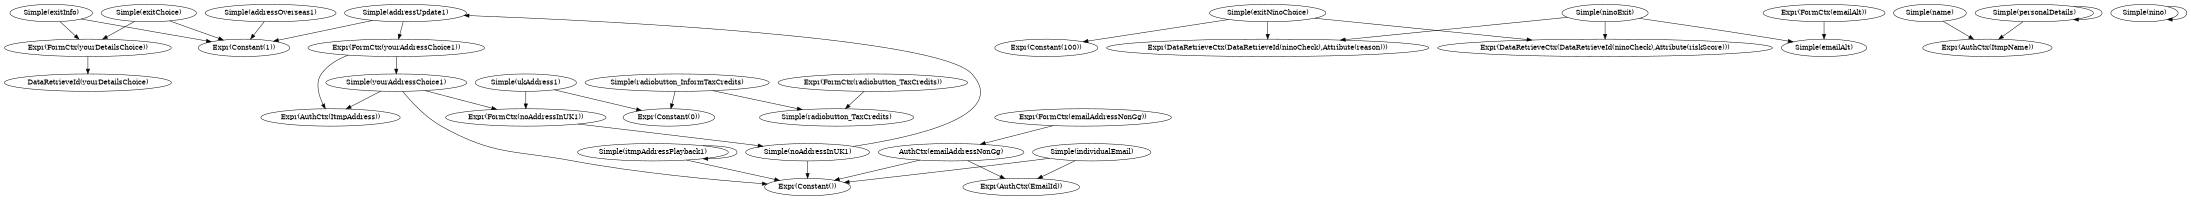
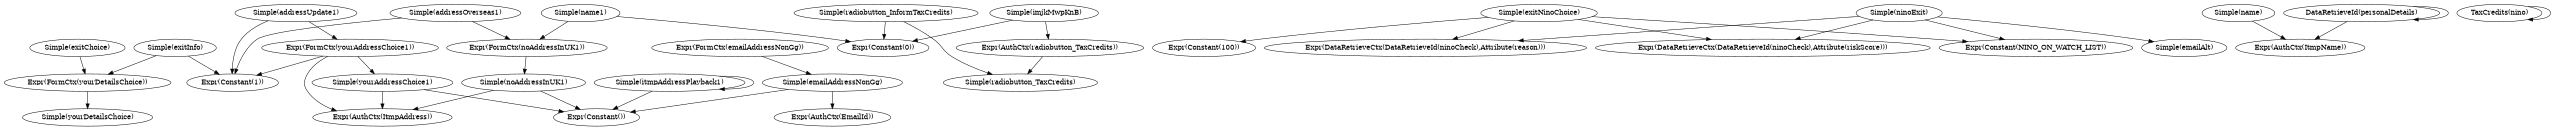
node "Simple(imjkMwpKnB)": added
node "Expr(FormCtx(emailAlt))": removed
node "Simple(personalDetails)": label "Simple(personalDetails)" -> "DataRetrieveId(personalDetails)"
node "Simple(nino)": label "Simple(nino)" -> "TaxCredits(nino)"
edge "Simple(exitChoice)" -> "Expr(Constant(1))": now "Expr(FormCtx(yourAddressChoice1))" -> "Expr(Constant(1))"
edge "Simple(noAddressInUK1)" -> "Simple(addressUpdate1)": now "Simple(noAddressInUK1)" -> "Expr(AuthCtx(ItmpAddress))"
node "Expr(Constant(NINO_ON_WATCH_LIST))": added
node "DataRetrieveId(yourDetailsChoice)": label "DataRetrieveId(yourDetailsChoice)" -> "Simple(yourDetailsChoice)"
node "Simple(ukAddress1)": label "Simple(ukAddress1)" -> "Simple(name1)"
node "Expr(FormCtx(radiobutton_TaxCredits))": label "Expr(FormCtx(radiobutton_TaxCredits))" -> "Expr(AuthCtx(radiobutton_TaxCredits))"
edge "Simple(yourAddressChoice1)" -> "Expr(FormCtx(noAddressInUK1))": now "Simple(addressOverseas1)" -> "Expr(FormCtx(noAddressInUK1))"
node "AuthCtx(emailAddressNonGg)": label "AuthCtx(emailAddressNonGg)" -> "Simple(emailAddressNonGg)"
node "Simple(individualEmail)": removed
